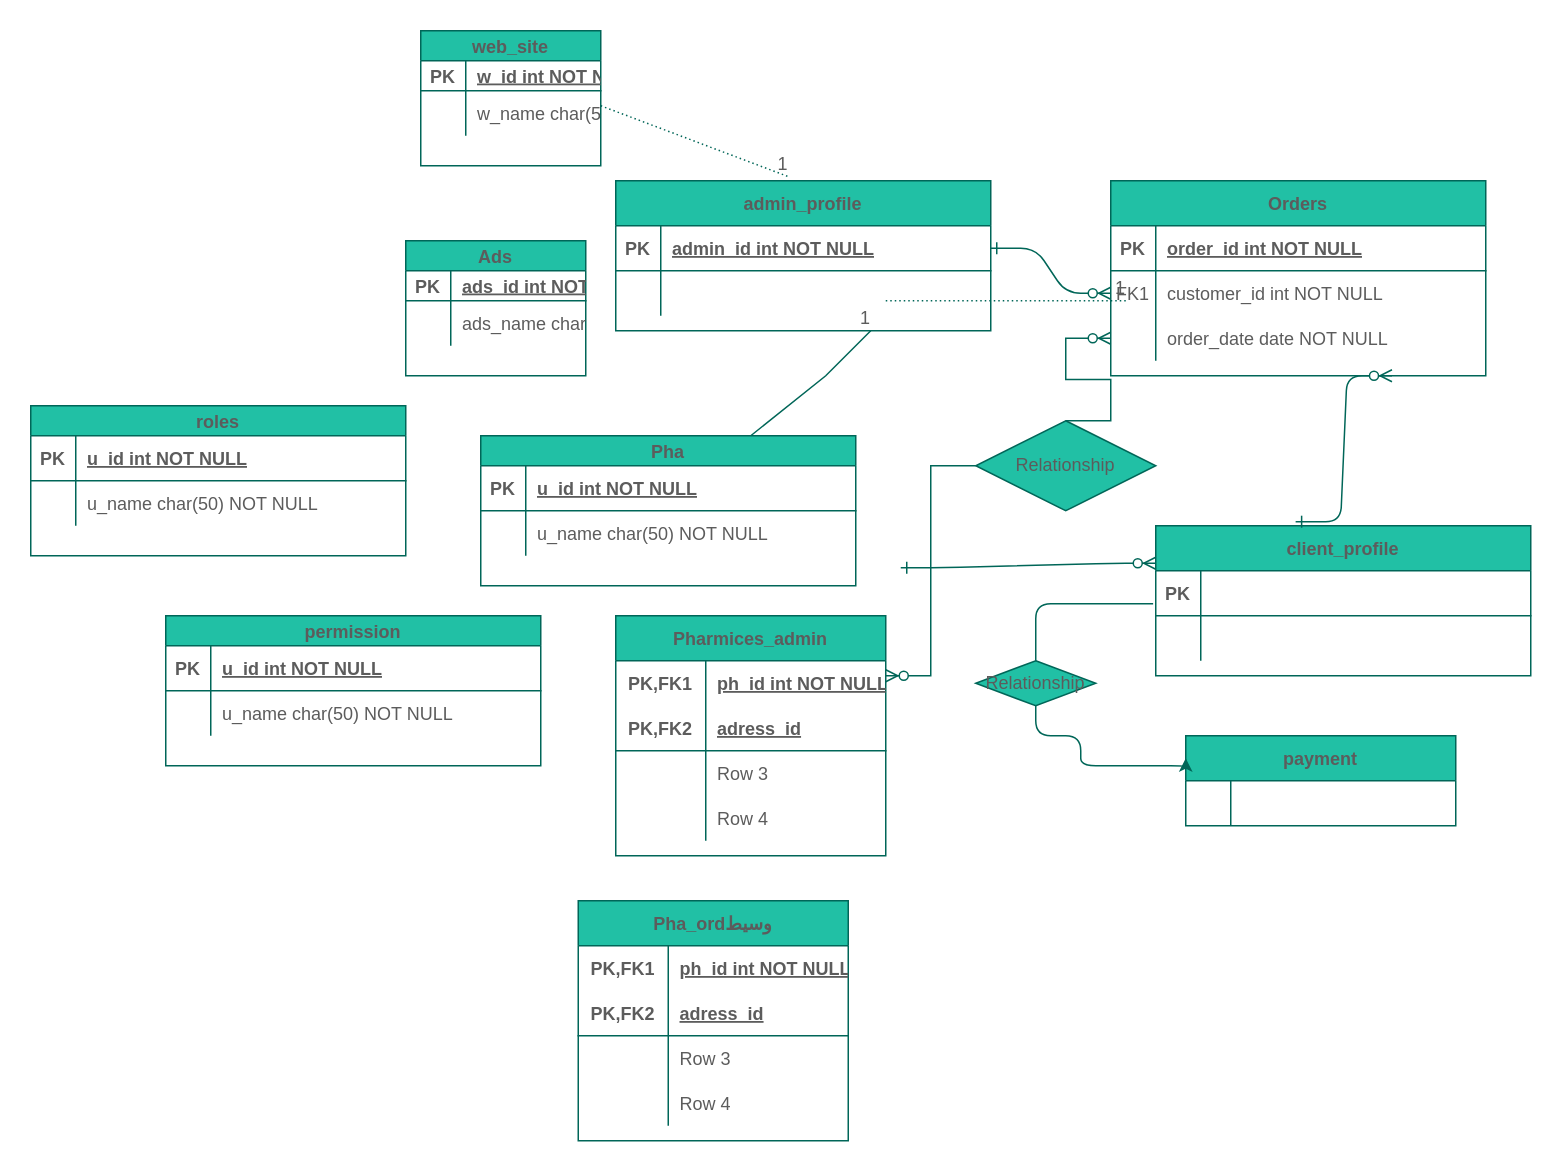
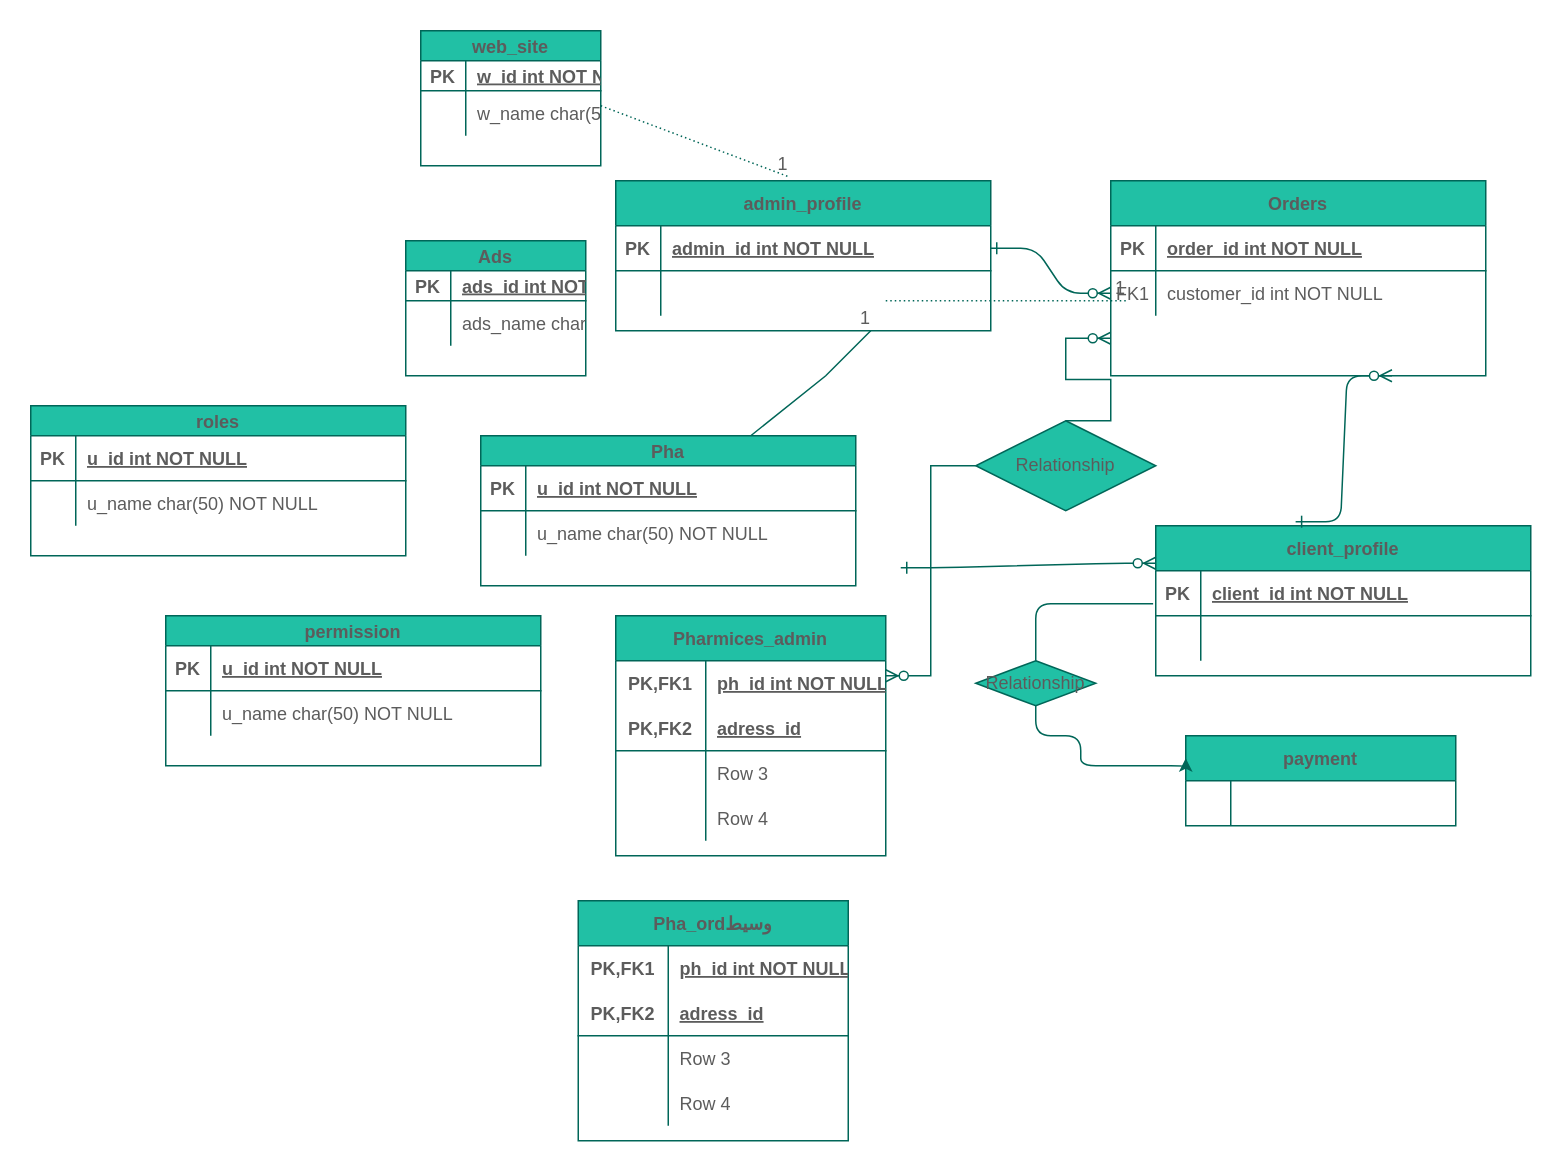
node "order_date date NOT NULL": removed
node "client_id int NOT NULL": added
